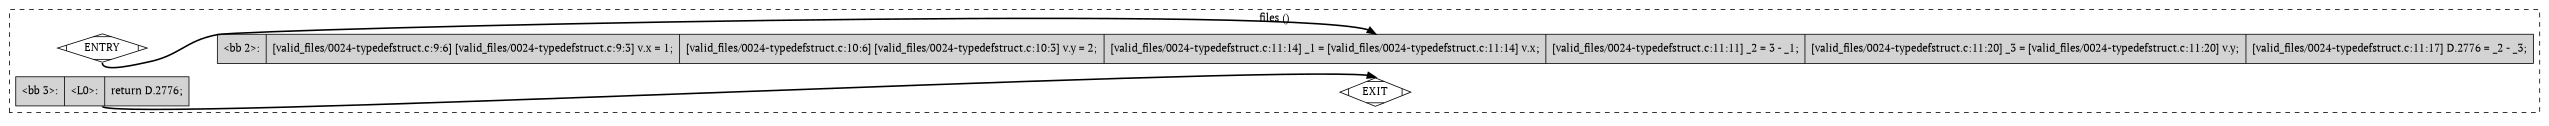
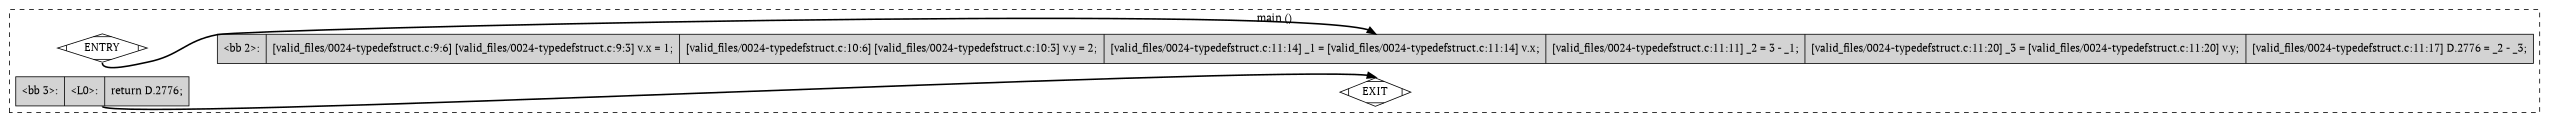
cluster "files ()": label "files ()" -> "main ()"
